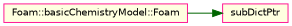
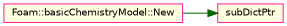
node "Foam::basicChemistryModel::Foam": label "Foam::basicChemistryModel::Foam" -> "Foam::basicChemistryModel::New"
